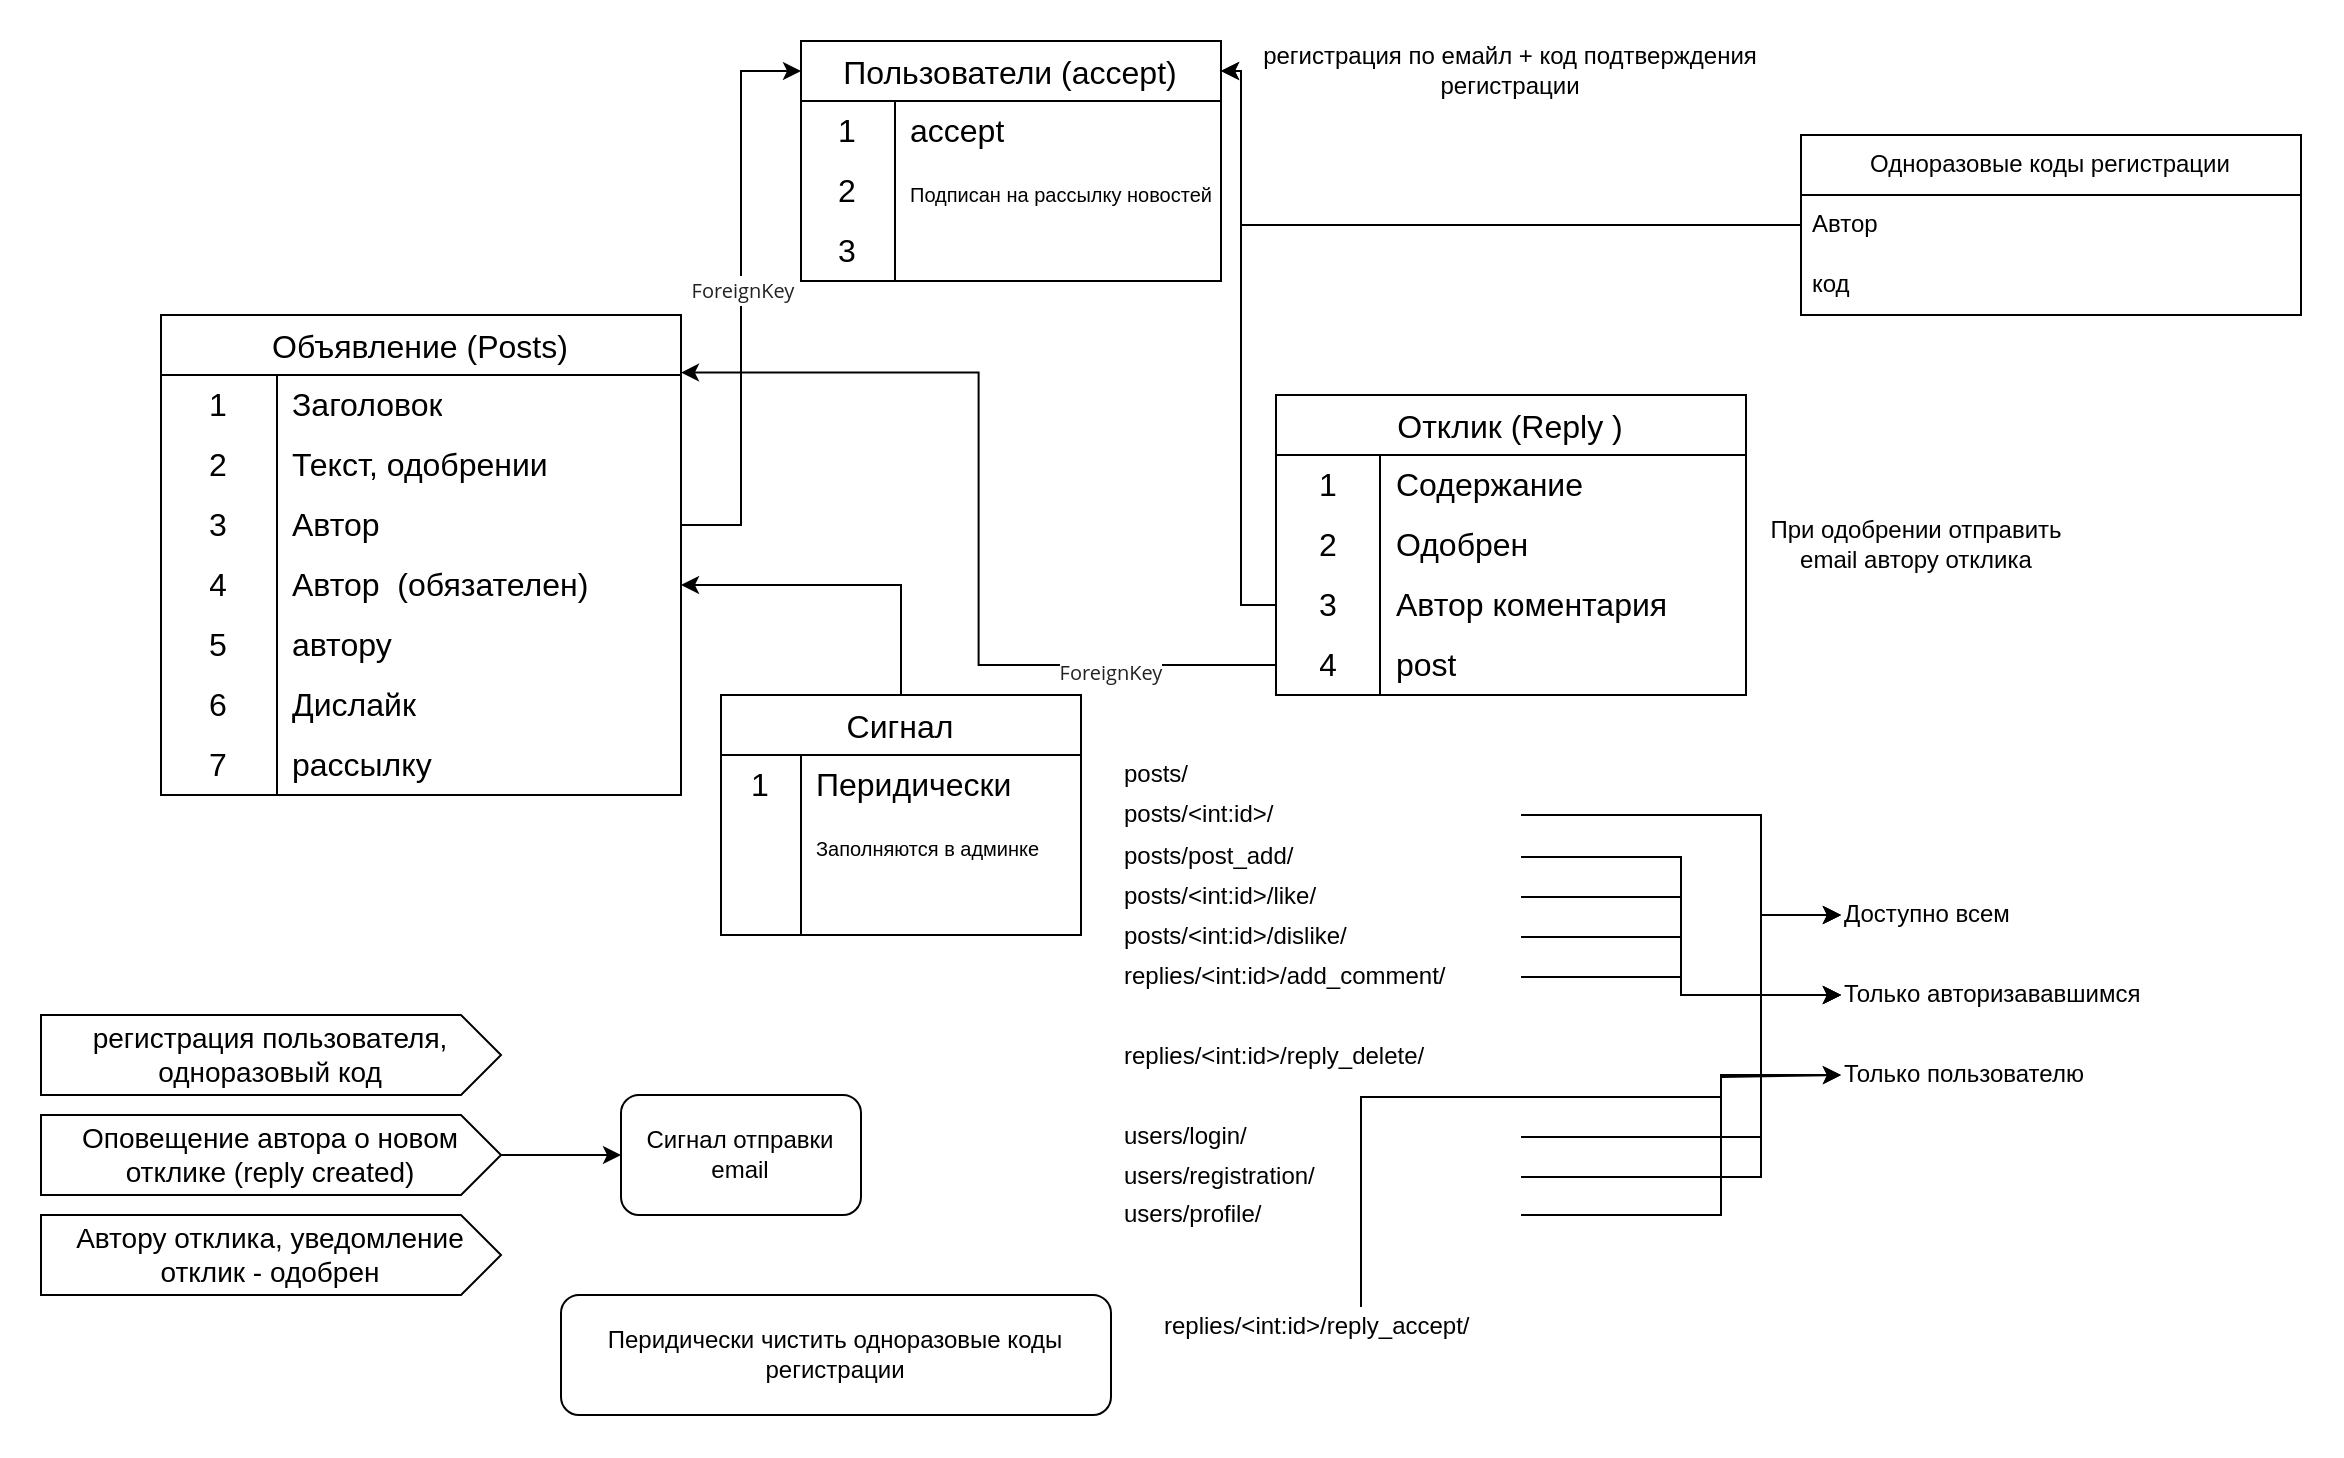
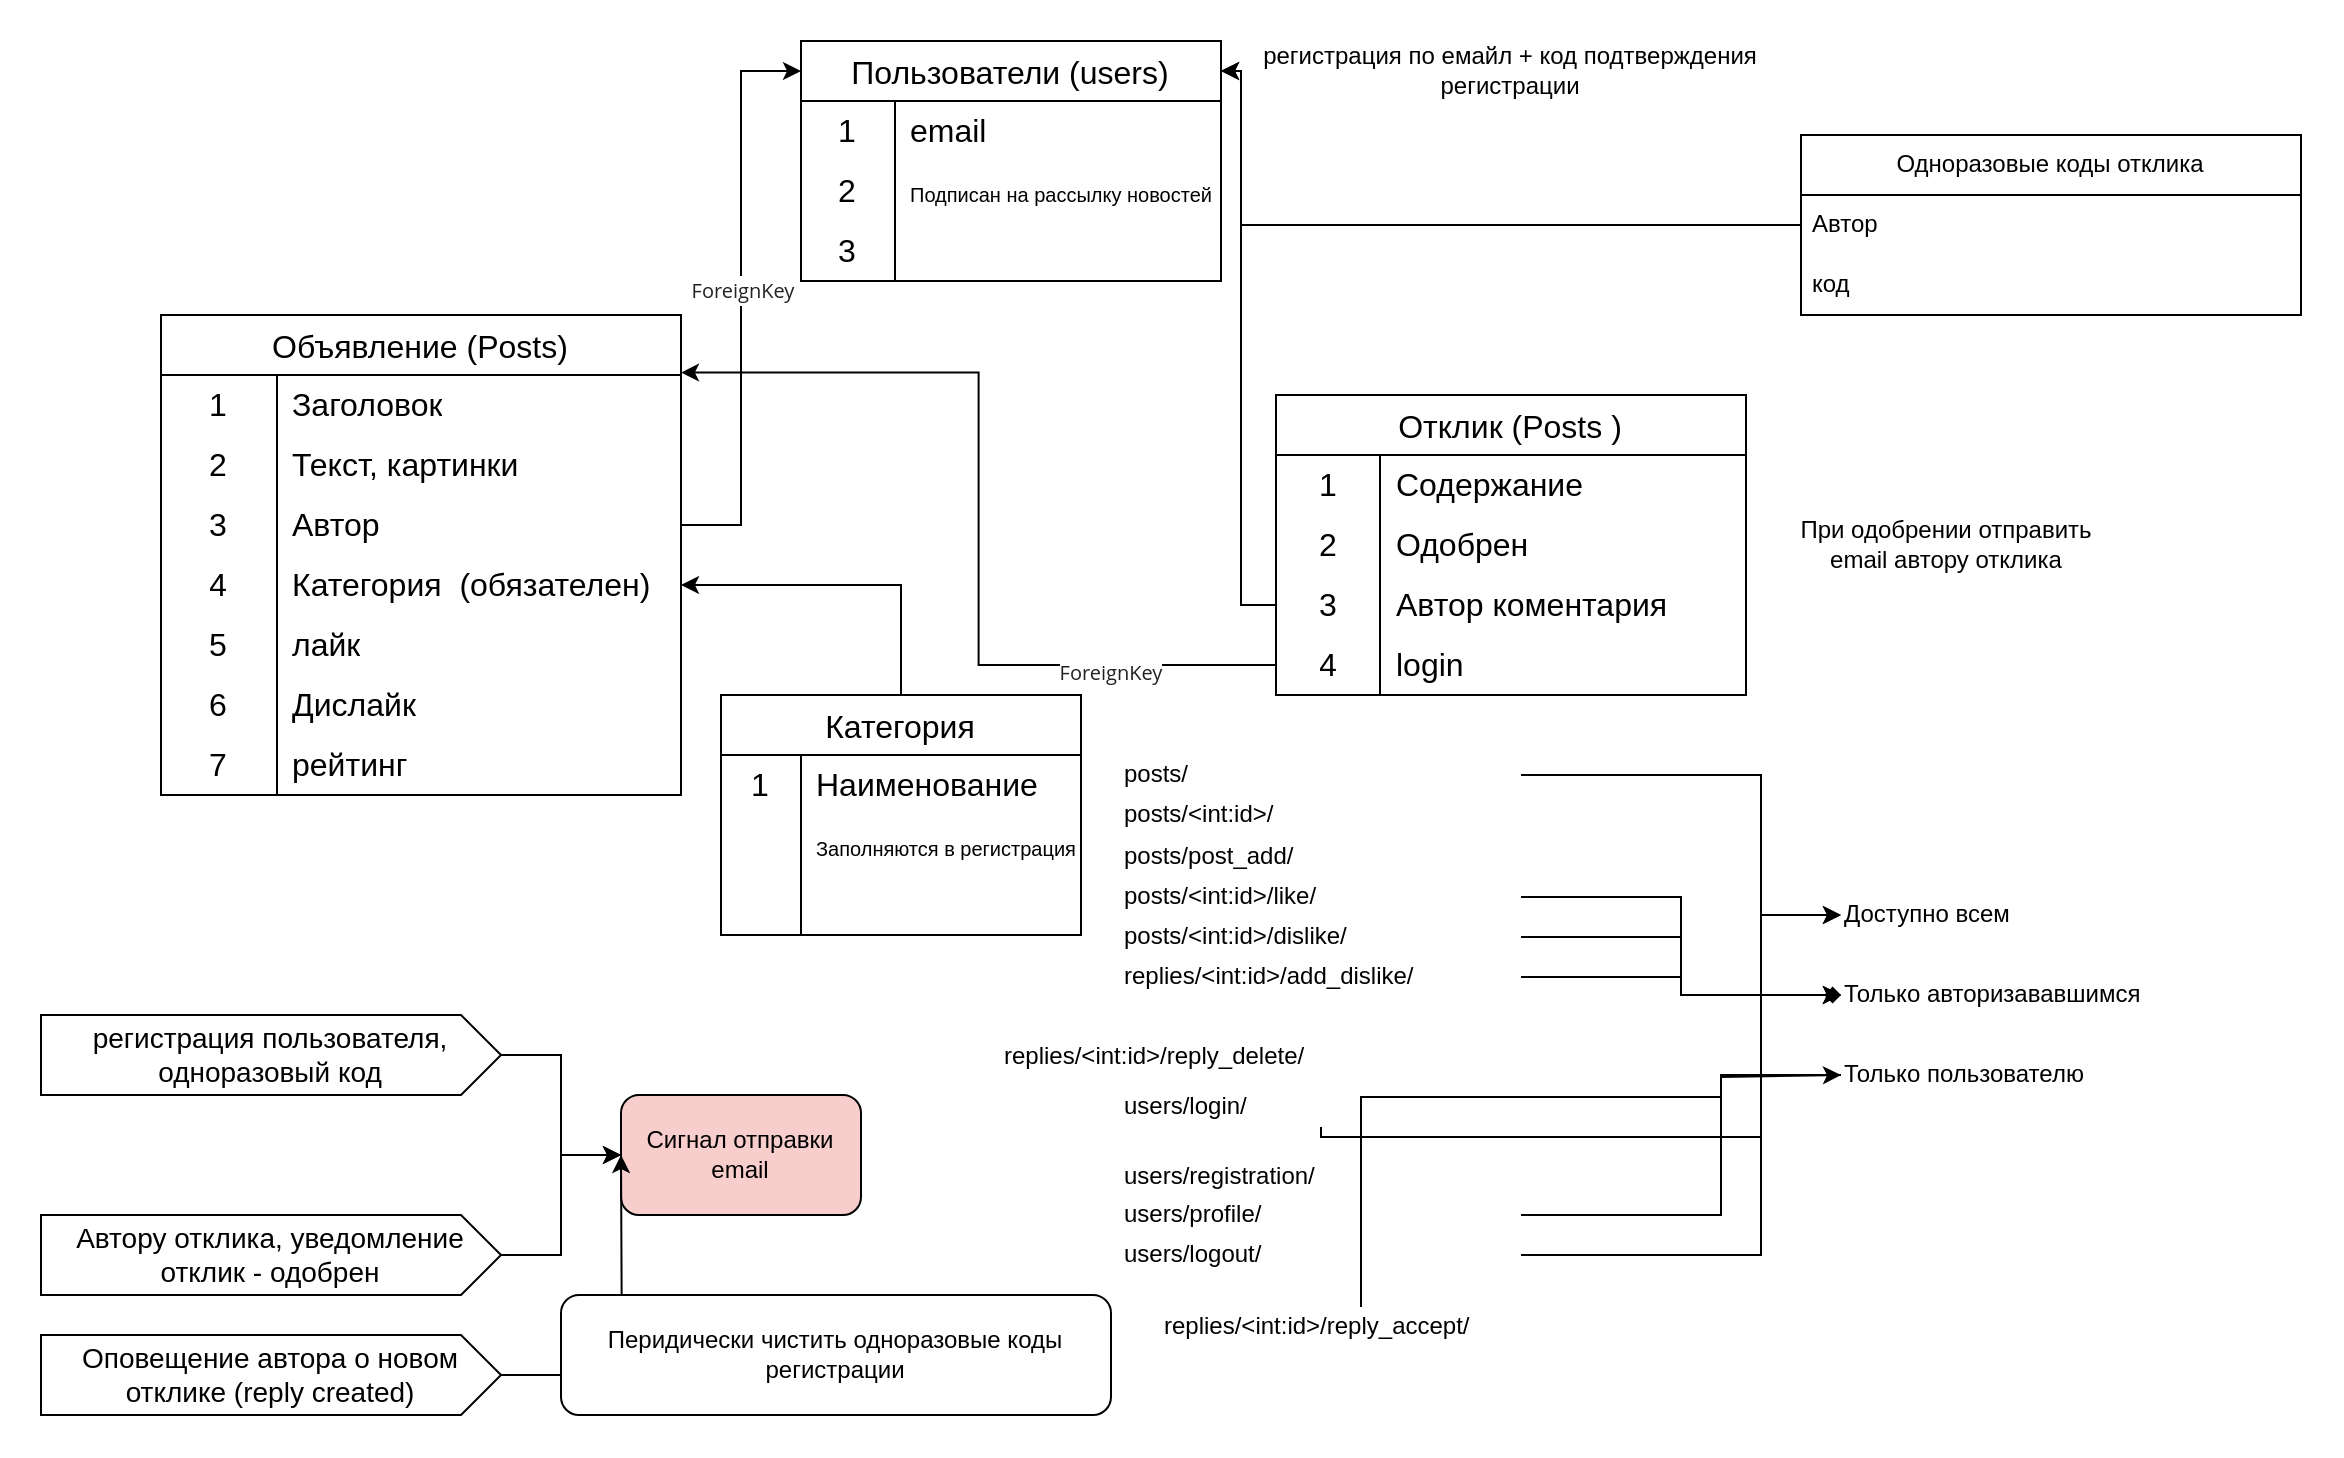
node "Пользователи (accept)": label "Пользователи (accept)" -> "Пользователи (users)"
node "accept": label "accept" -> "email"
node "Одноразовые коды регистрации": label "Одноразовые коды регистрации" -> "Одноразовые коды отклика"
node "Отклик (Reply )": label "Отклик (Reply )" -> "Отклик (Posts )"
node "Текст, одобрении": label "Текст, одобрении" -> "Текст, картинки"
node "При одобрении отправить email автору отклика": moved (1916, 545) -> (1946, 545)
node "Автор (обязателен)": label "Автор (обязателен)" -> "Категория (обязателен)"
node "автору": label "автору" -> "лайк"
node "post": label "post" -> "login"
node "Сигнал": label "Сигнал" -> "Категория"
node "рассылку": label "рассылку" -> "рейтинг"
edge "posts/" -> "Доступно всем": added
node "Перидически": label "Перидически" -> "Наименование"
edge "posts/<int:id>/" -> "Доступно всем": removed
node "Заполняются в админке": label "Заполняются в админке" -> "Заполняются в регистрация"
edge "posts/post_add/" -> "Только авторизававшимся": removed
edge "posts/<int:id>/like/" -> "Только авторизававшимся": arrowhead classic -> diamond
node "replies/<int:id>/add_comment/": label "replies/<int:id>/add_comment/" -> "replies/<int:id>/add_dislike/"
node "replies/<int:id>/reply_delete/": moved (1321, 1056) -> (1201, 1056)
edge "регистрация пользователя, одноразовый код" -> "Сигнал отправки email": added
node "users/login/": moved (1321, 1137) -> (1321, 1107)
node "Оповещение автора о новом отклике (reply created)": moved (271, 1155) -> (271, 1375)
node "Сигнал отправки email": fillcolor #ffffff -> #f8cecc
edge "users/profile/" -> "Только пользователю": arrowhead classic -> none
edge "users/registration/" -> "Доступно всем": removed
edge "Автору отклика, уведомление отклик - одобрен" -> "Сигнал отправки email": added
node "users/logout/": added
edge "users/logout/" -> "Только авторизававшимся": added
